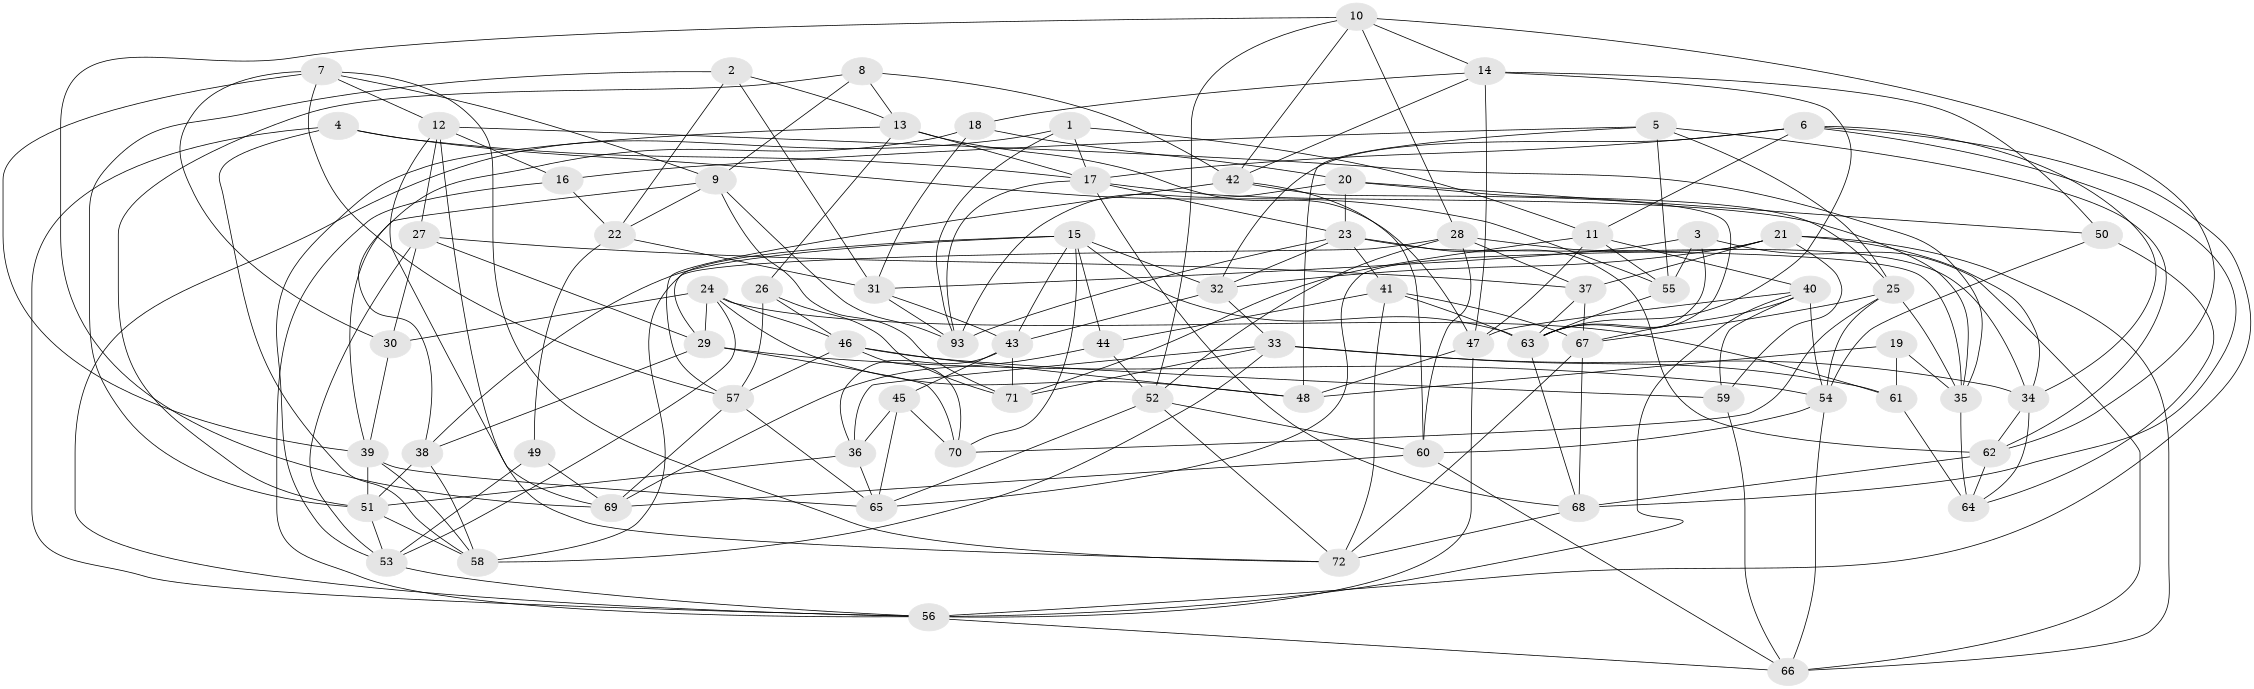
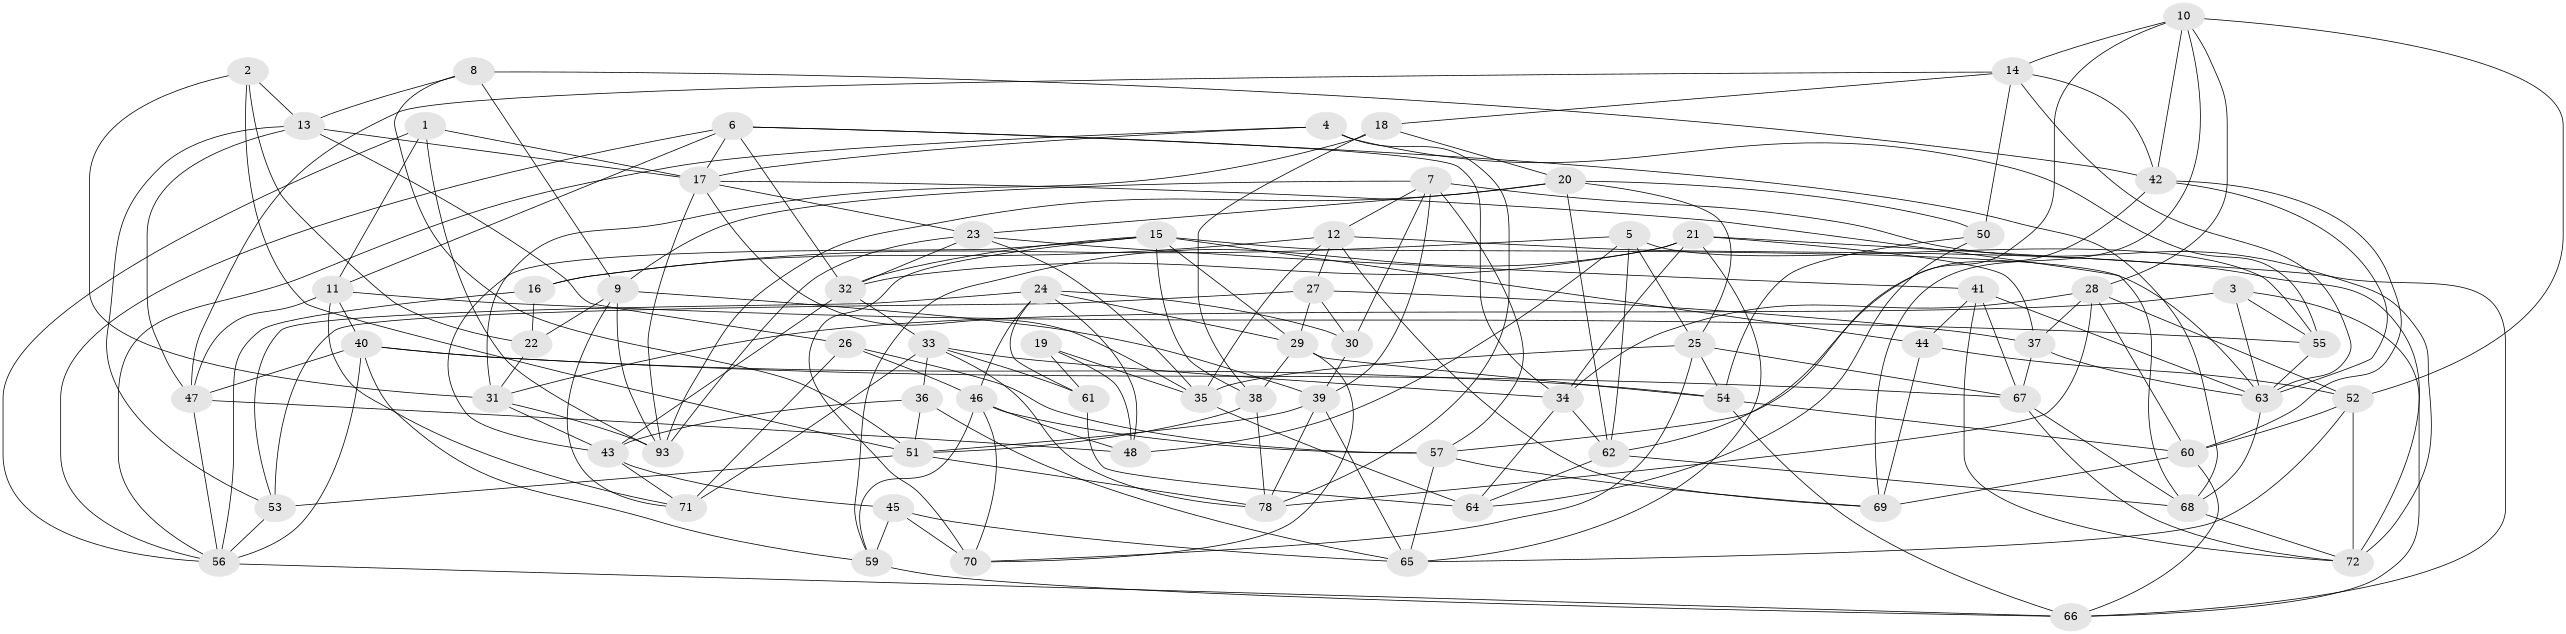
edge "23" -- "62": now "20" -- "62"
edge "45" -- "36": now "45" -- "59"
node "49": removed
node "58": label "58" -> "78"
